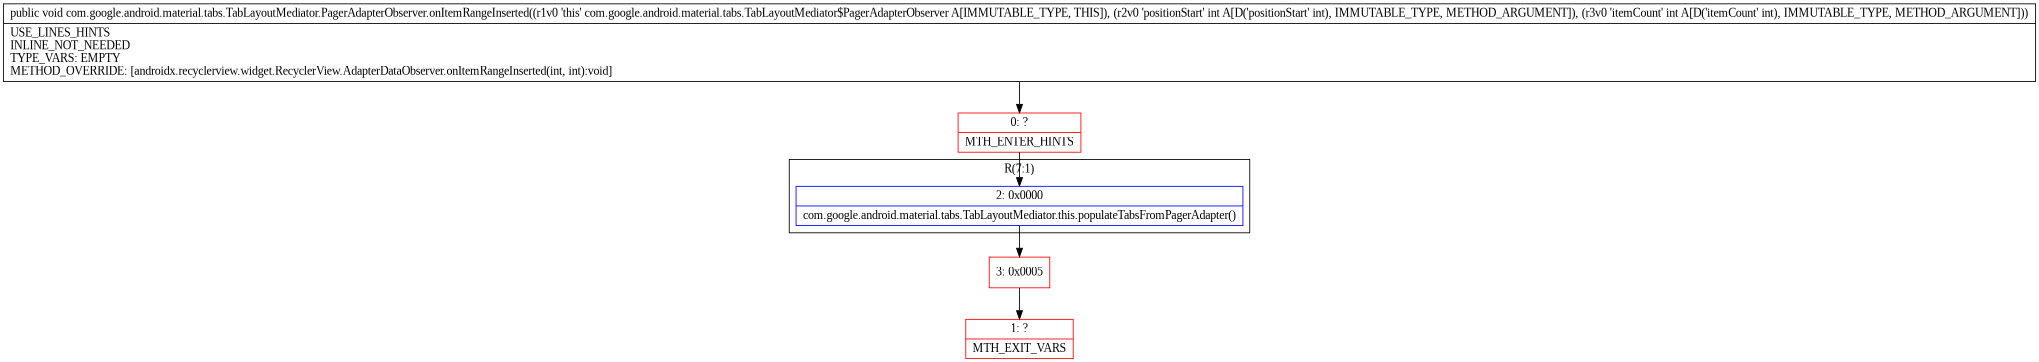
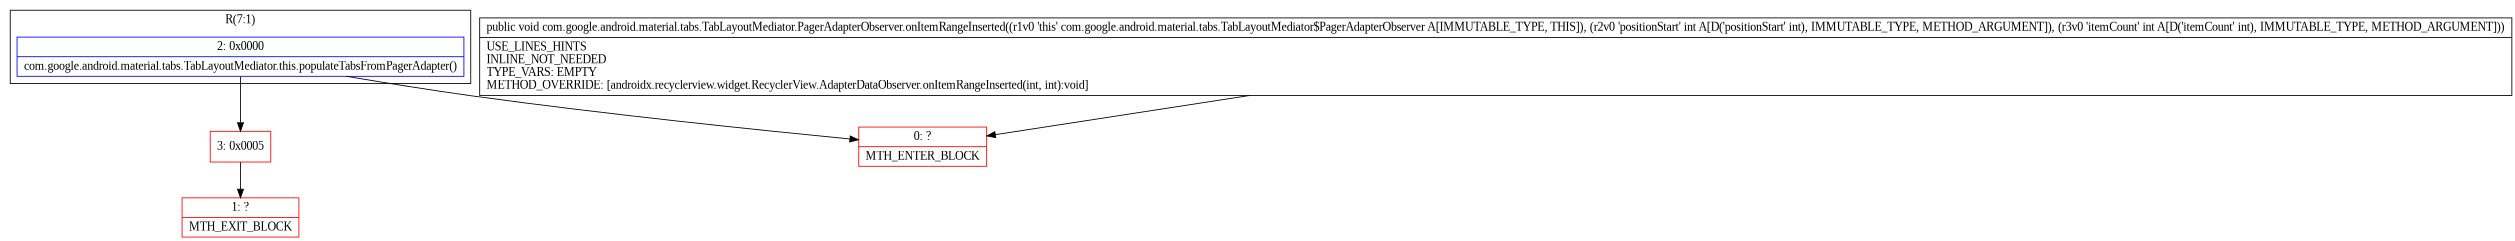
node "0: ?": text "MTH_ENTER_HINTS" -> "MTH_ENTER_BLOCK"
edge "0: ?" -> "2: 0x0000": reversed
node "1: ?": text "MTH_EXIT_VARS" -> "MTH_EXIT_BLOCK"
